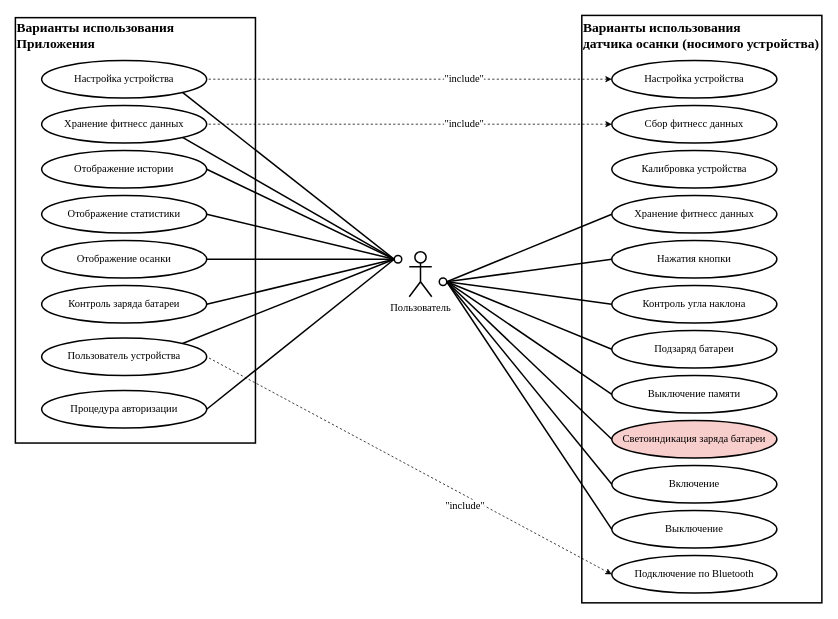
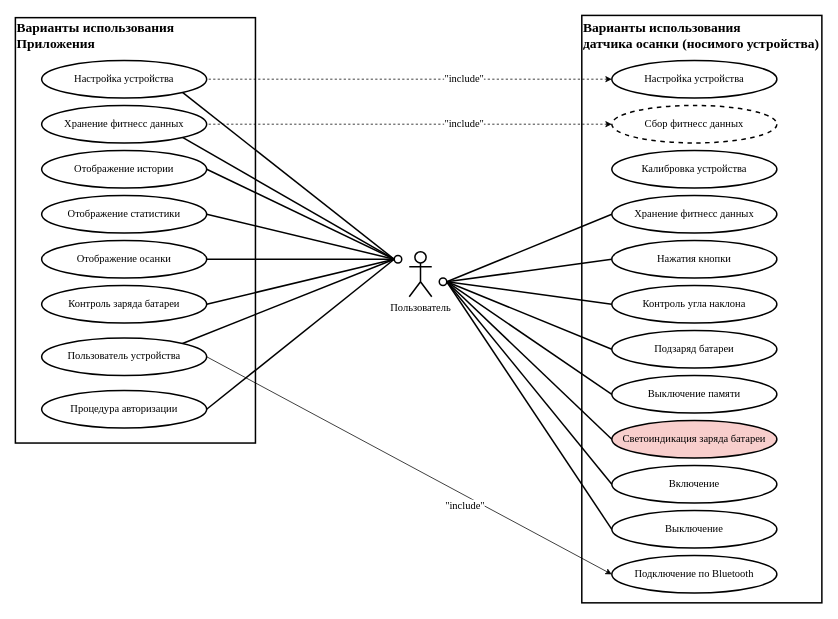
node "Сбор фитнесс данных": style solid -> dashed
edge "Пользователь устройства" -> "Подключение по Bluetooth": style dashed -> solid
